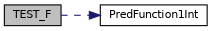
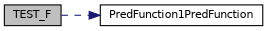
node "PredFunction1Int": label "PredFunction1Int" -> "PredFunction1PredFunction"
